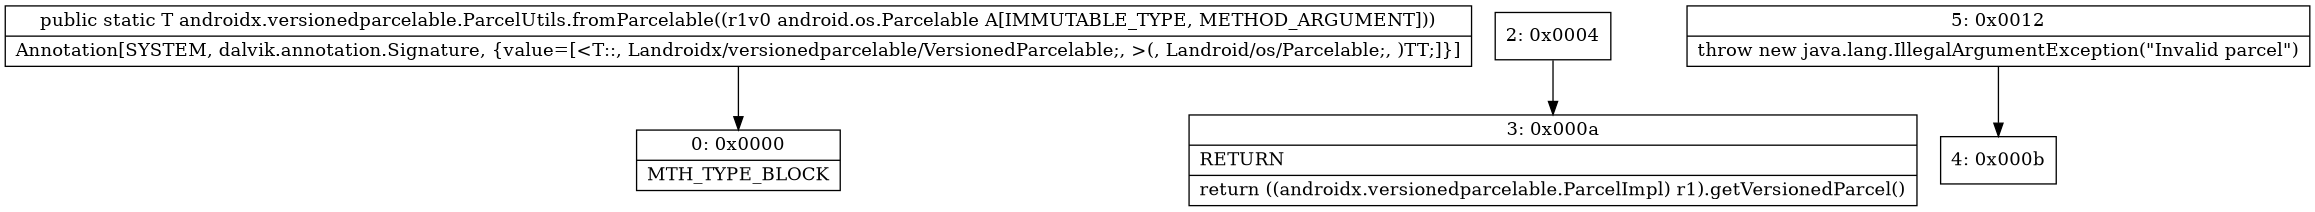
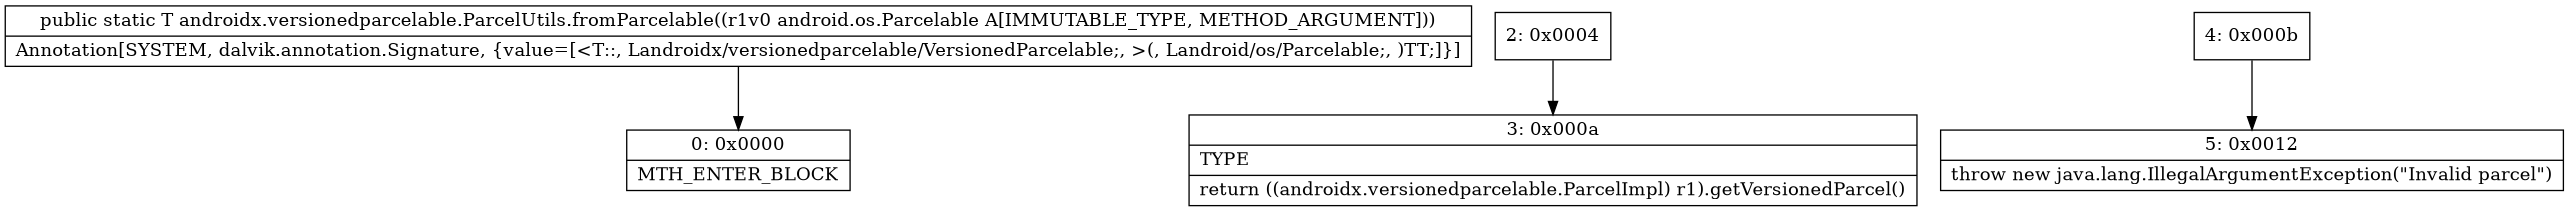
edge "5: 0x0012" -> "4: 0x000b": reversed
node "3: 0x000a": text "RETURN" -> "TYPE"
node "0: 0x0000": text "MTH_TYPE_BLOCK" -> "MTH_ENTER_BLOCK"
